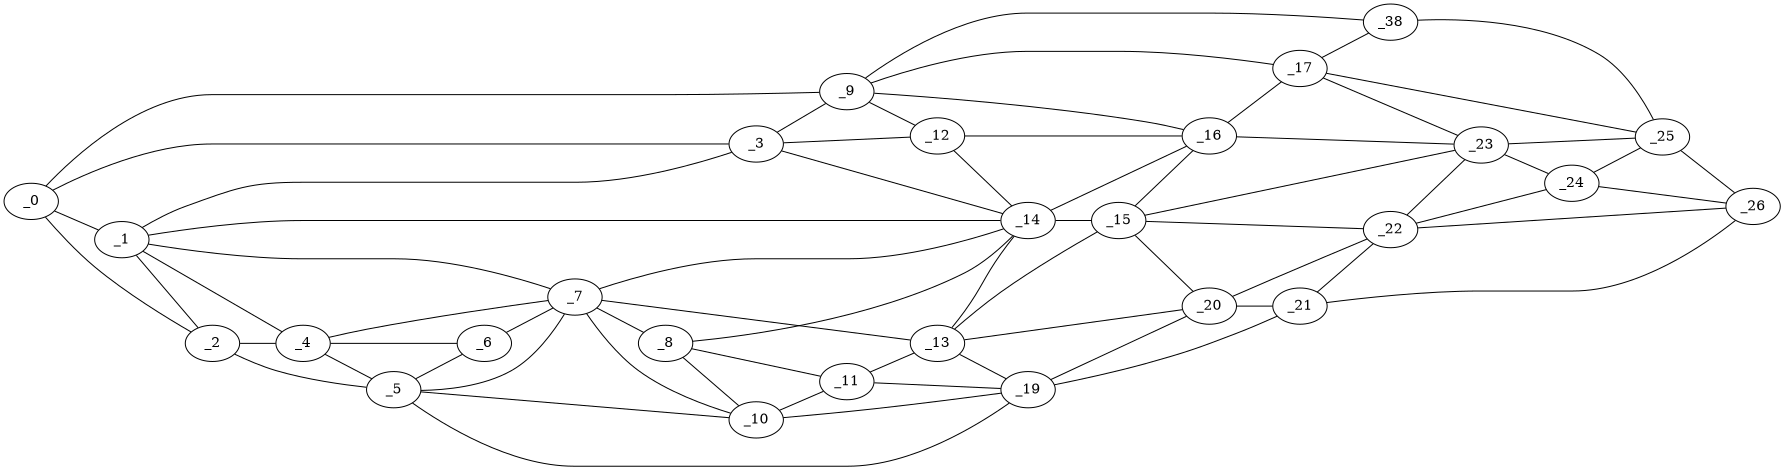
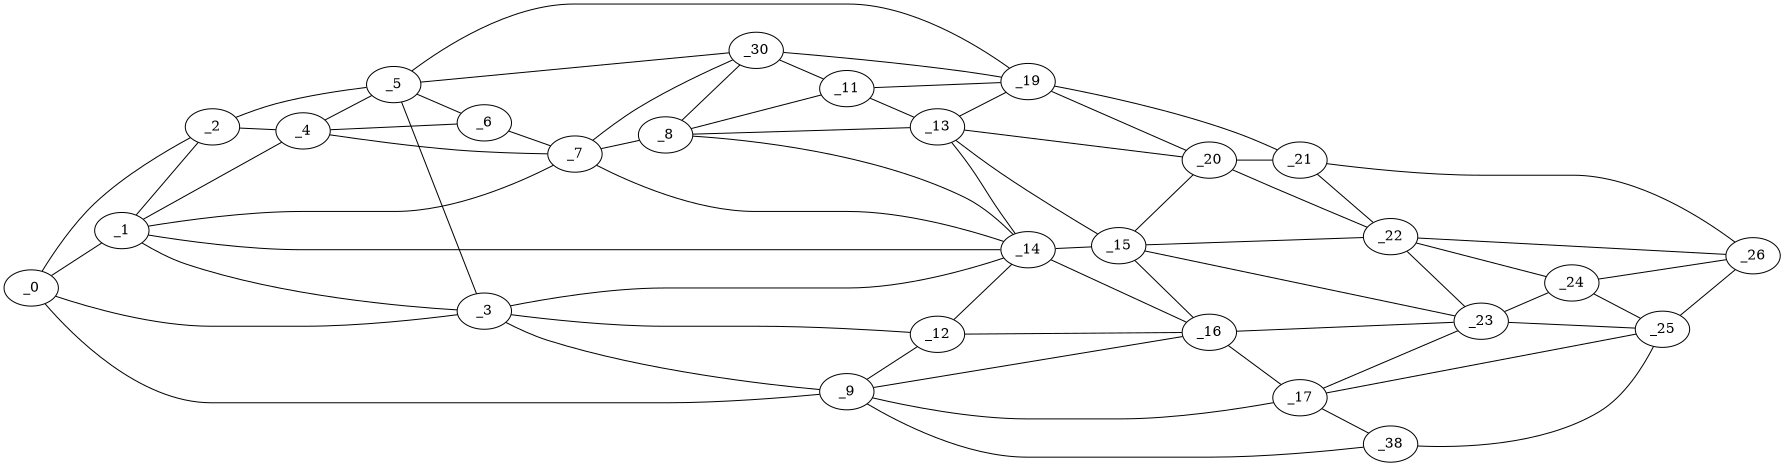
edge "_7" -- "_13": now "_8" -- "_13"
edge "_7" -- "_5": now "_3" -- "_5"
node "_10": label "_10" -> "_30"
